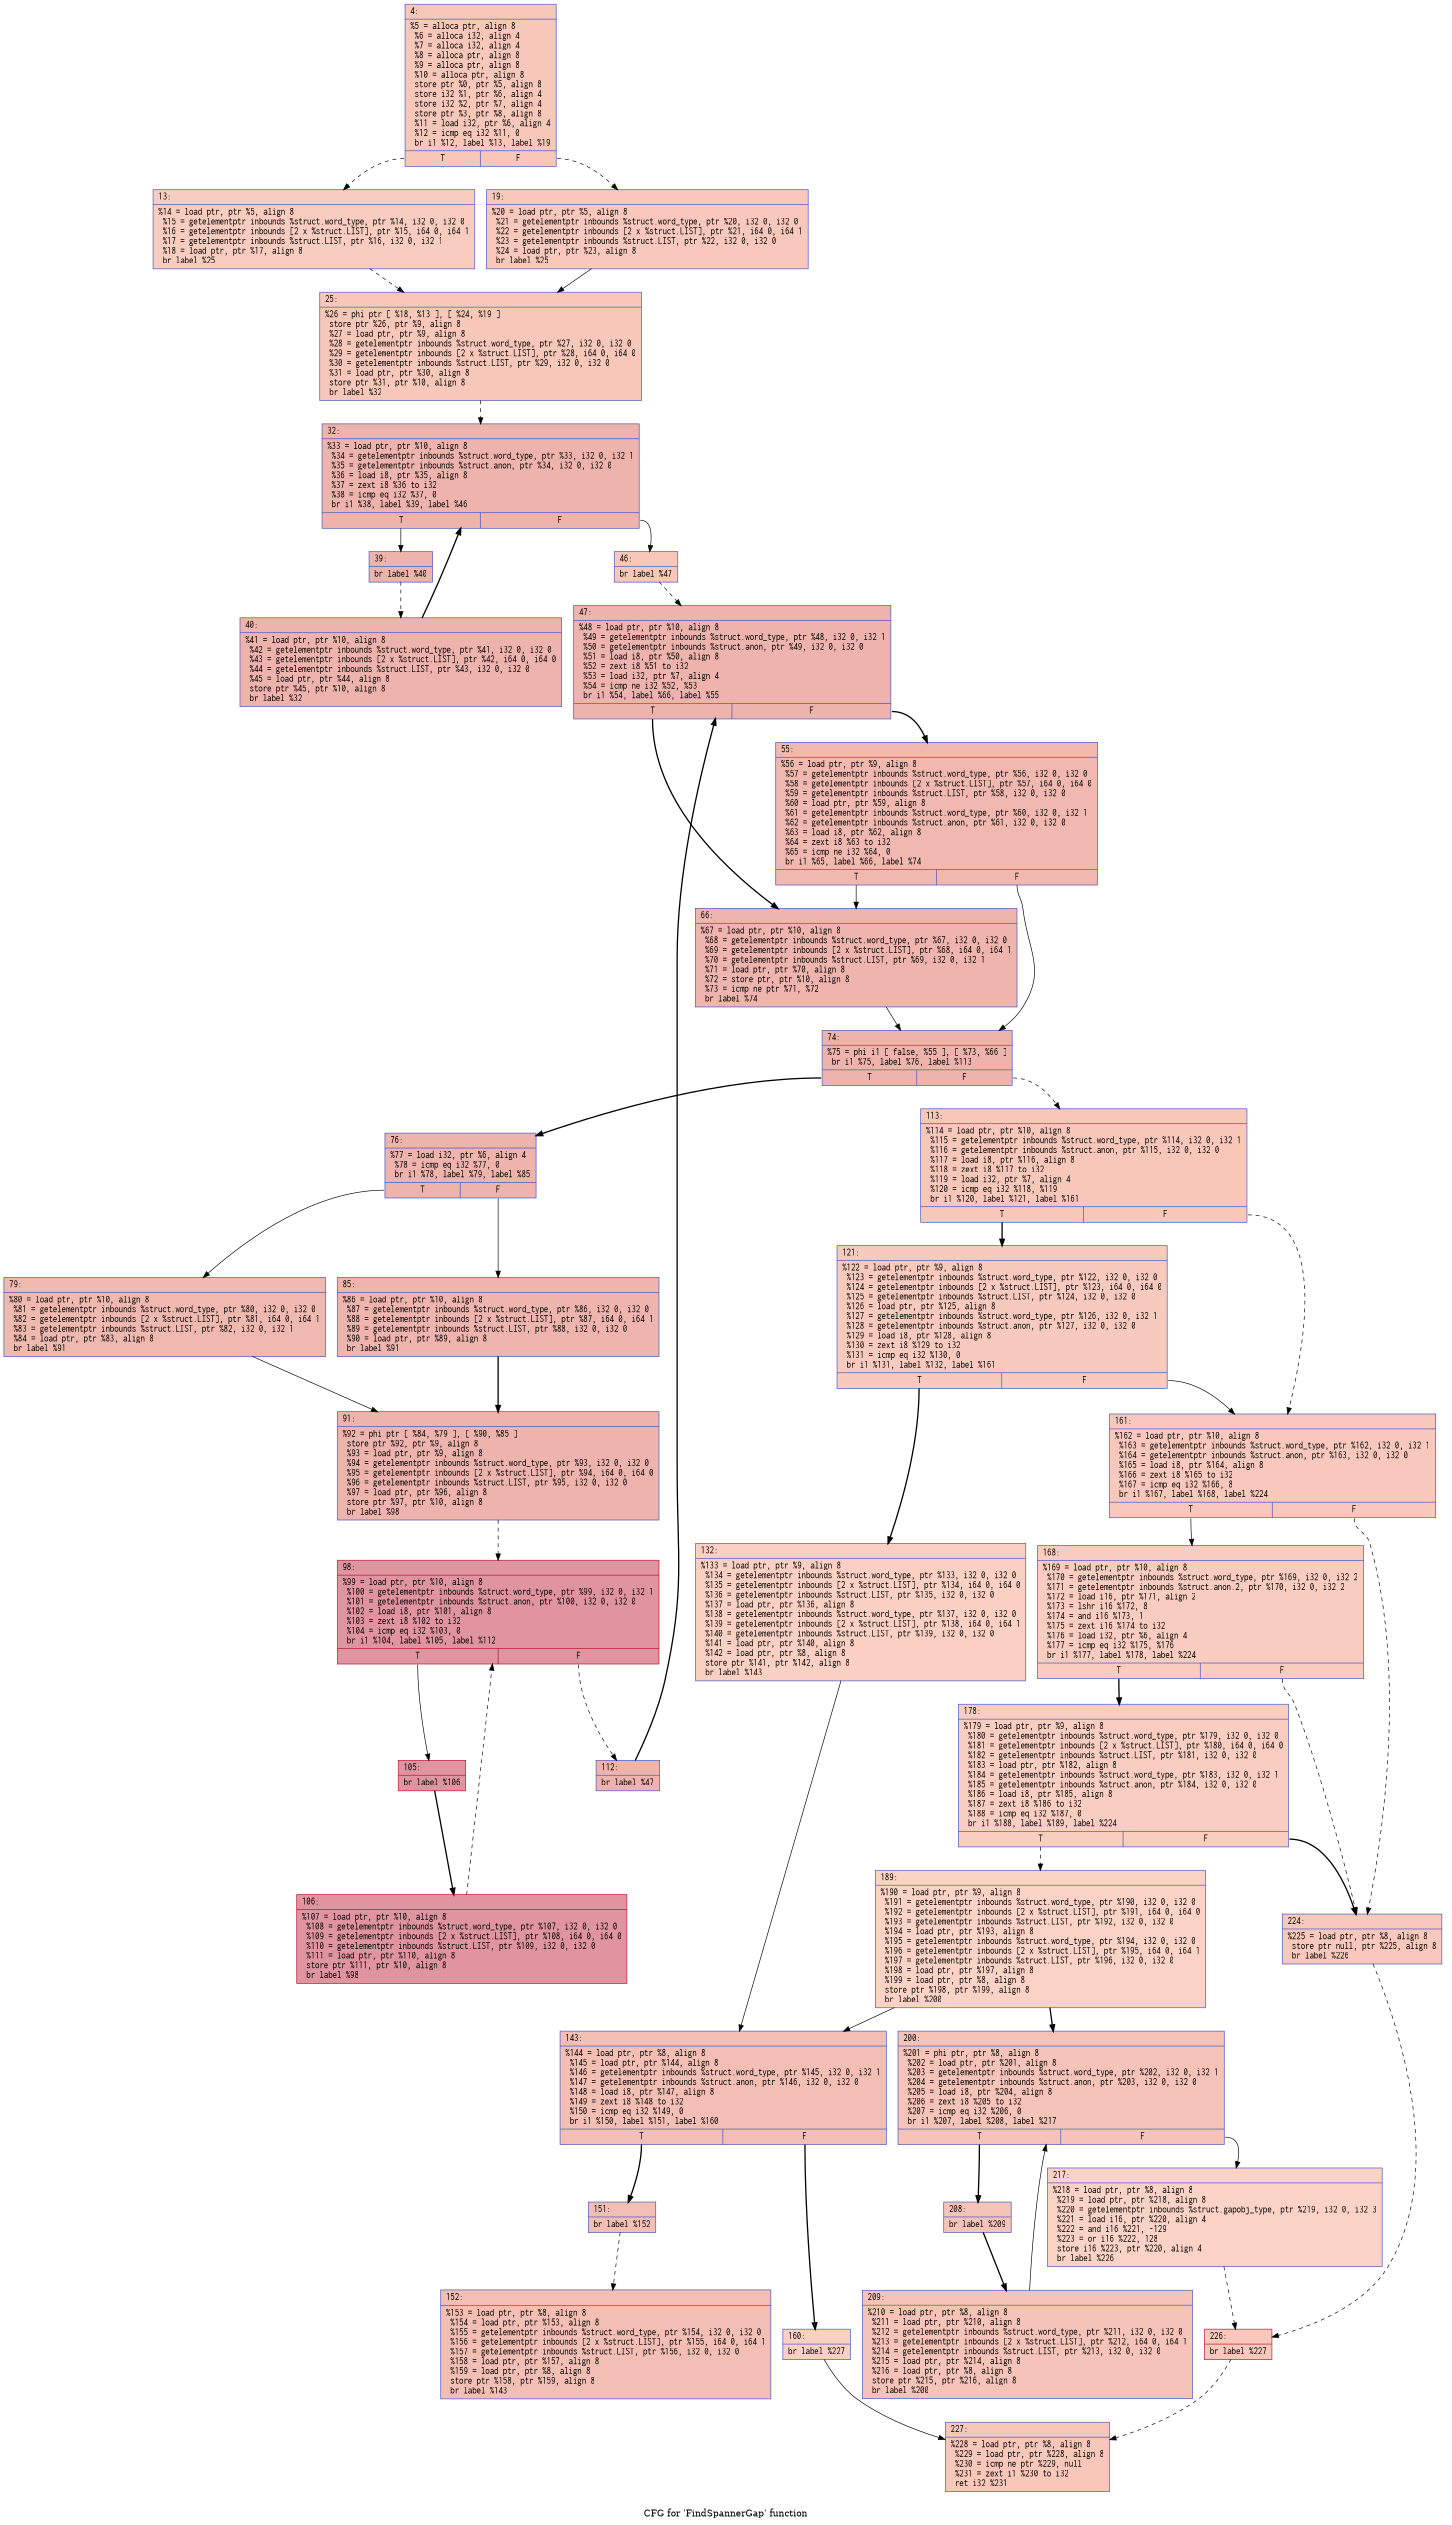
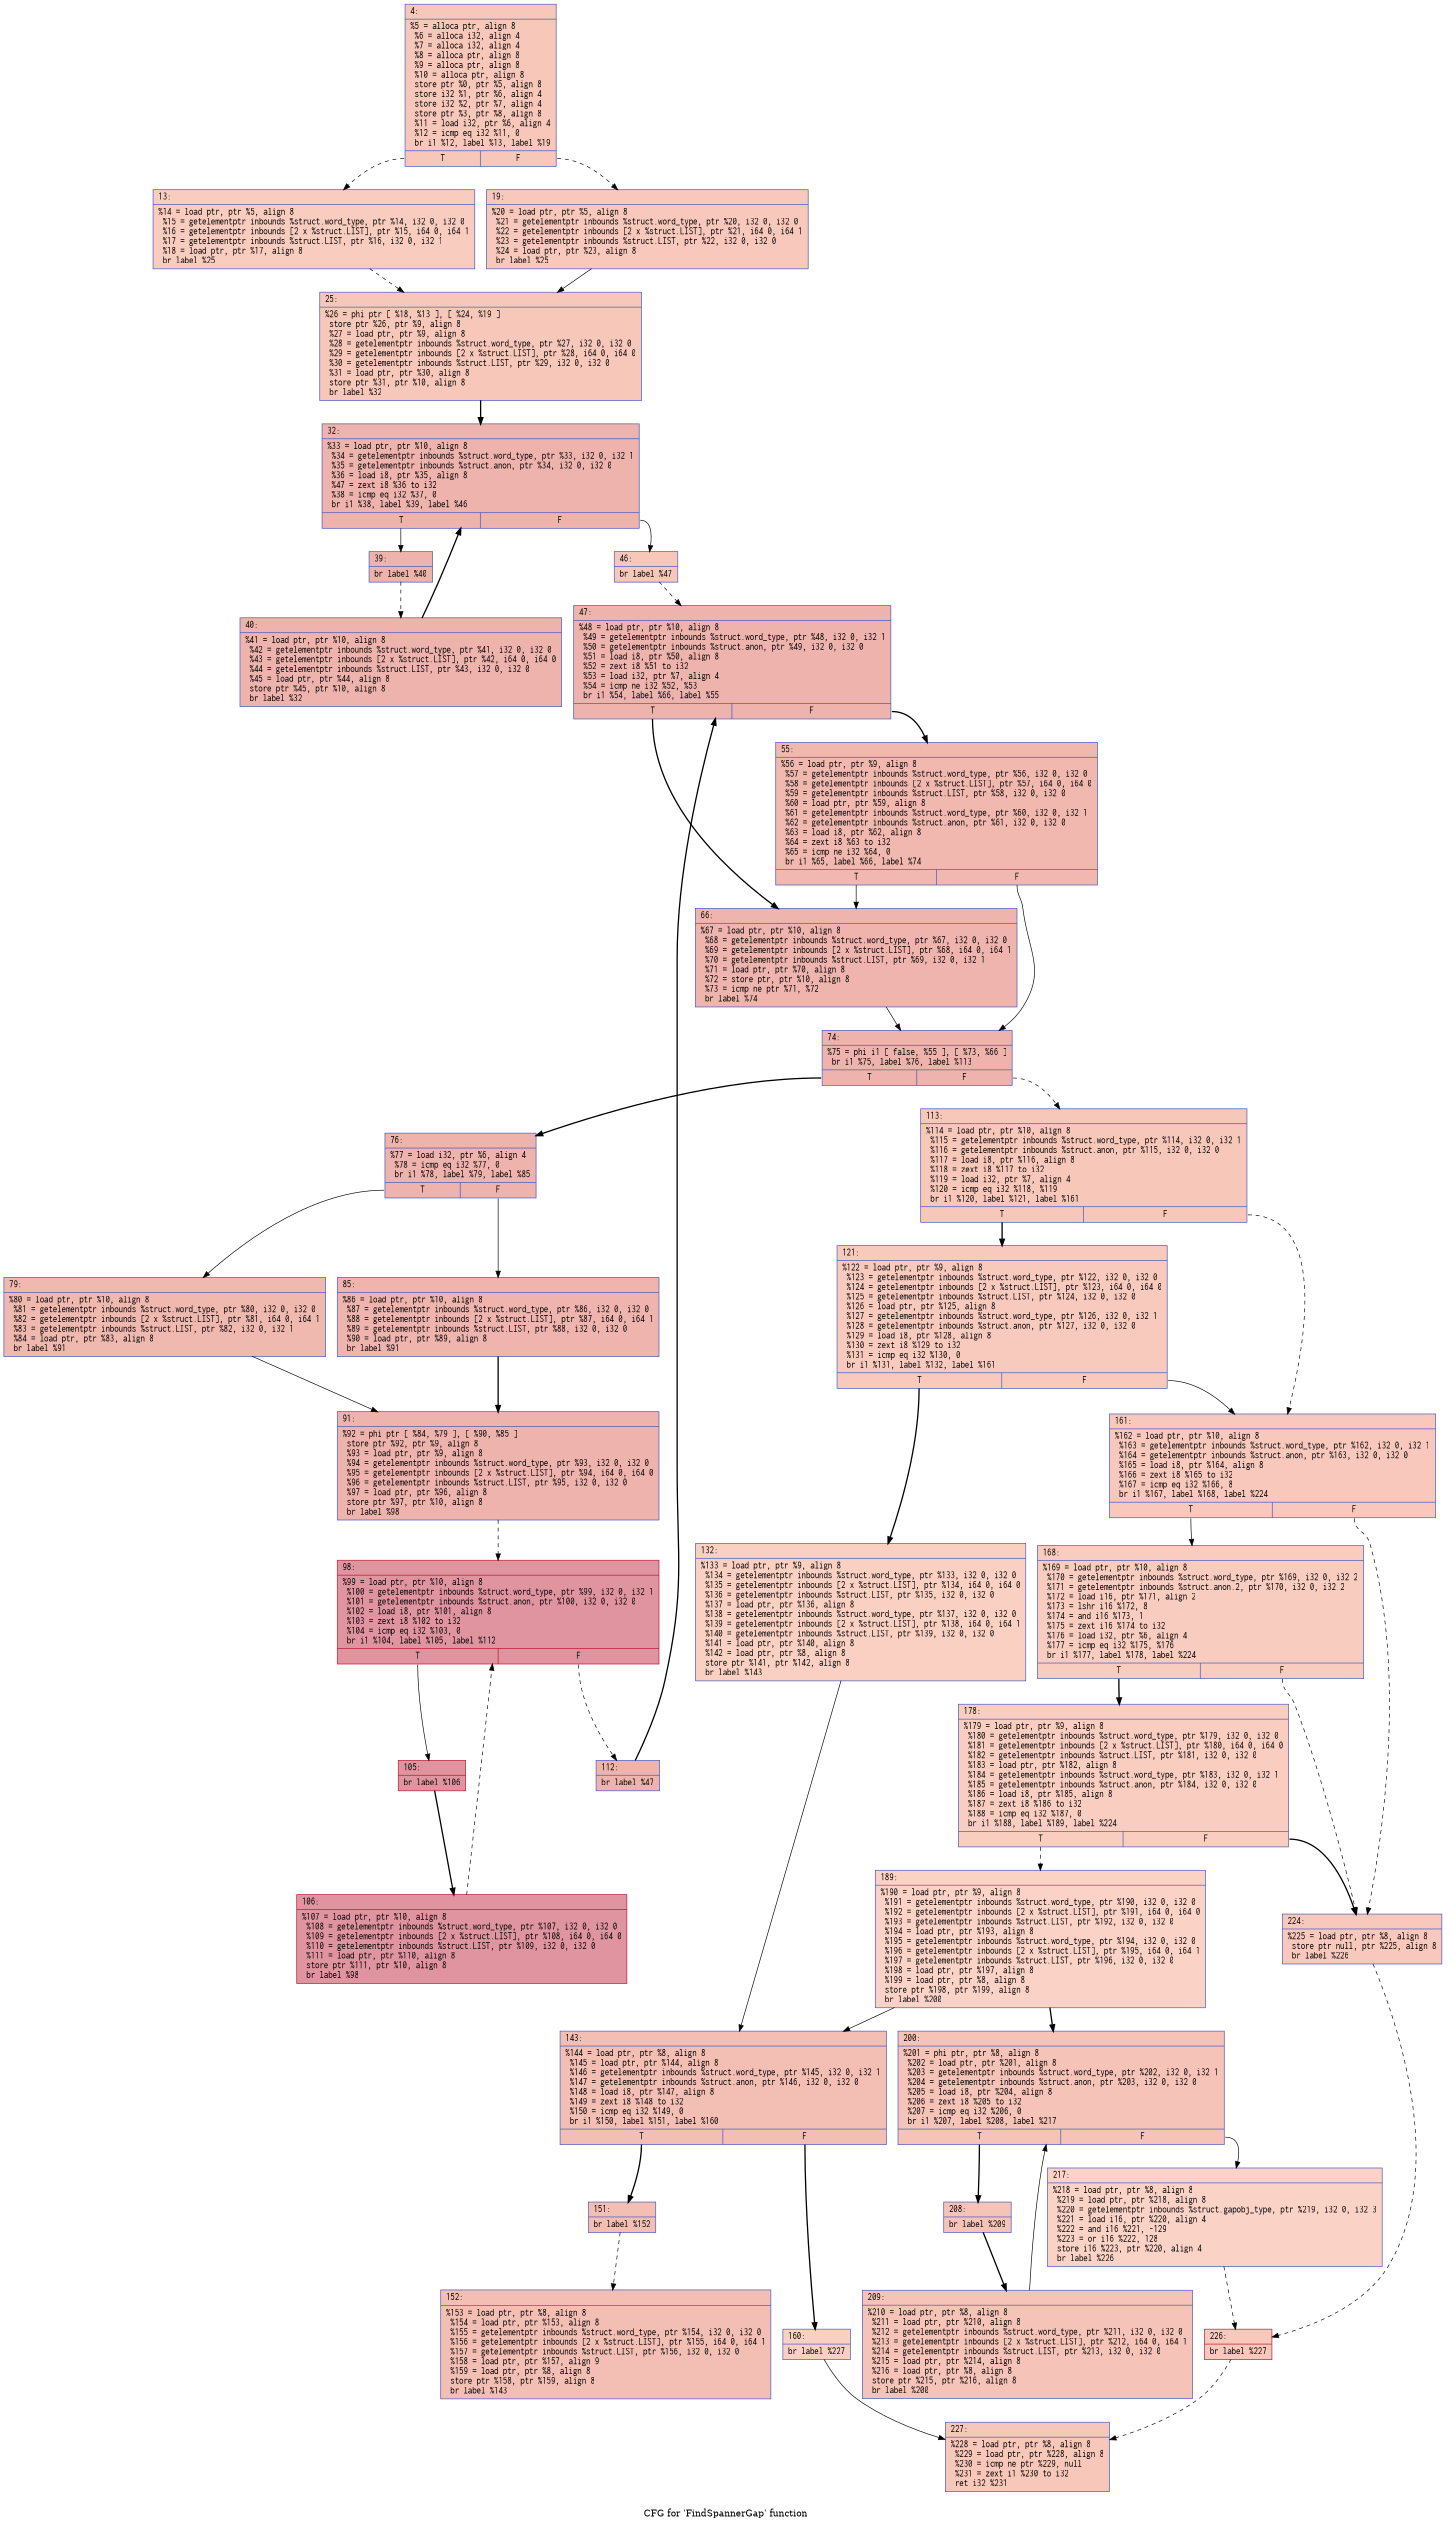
edge "25:" -> "32:": style dashed -> bold
node "32:": text "%37 = zext i8 %36 to i32" -> "%47 = zext i8 %36 to i32"
node "152:": text "%158 = load ptr, ptr %157, align 8" -> "%158 = load ptr, ptr %157, align 9"
